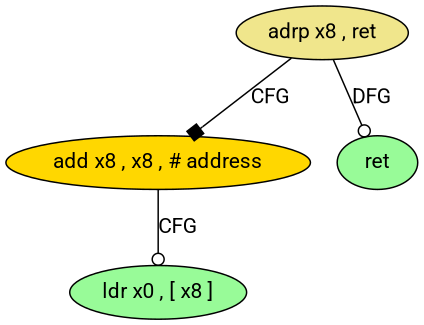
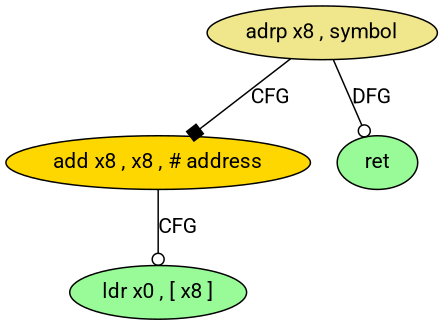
node "adrp x8 , ret": label "adrp x8 , ret" -> "adrp x8 , symbol"
